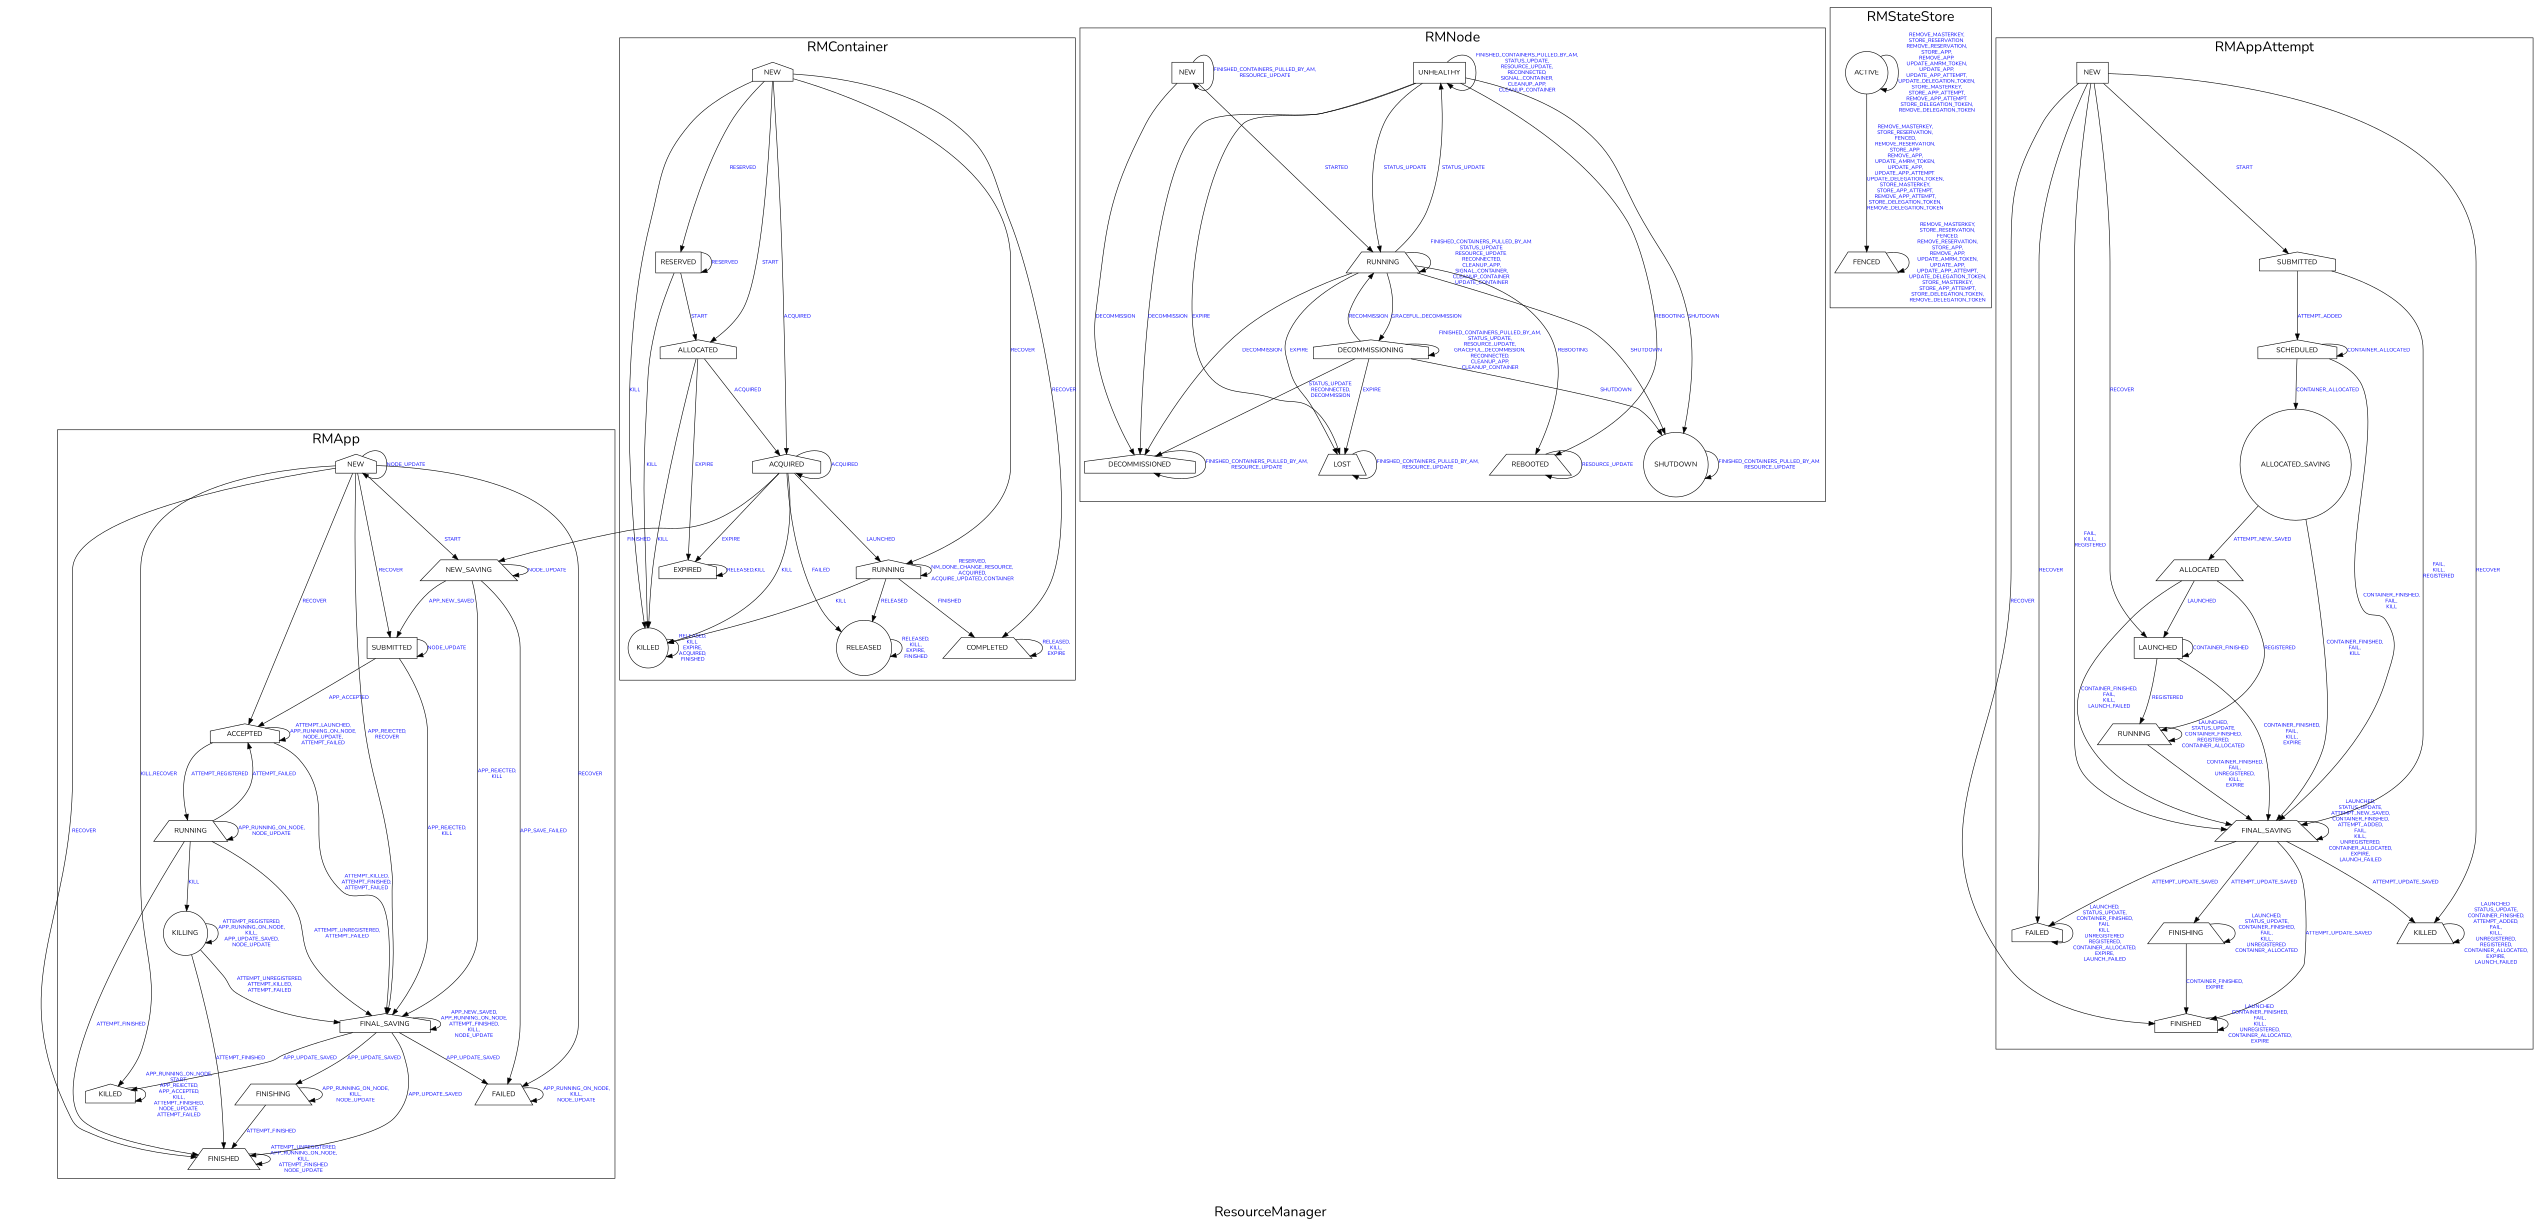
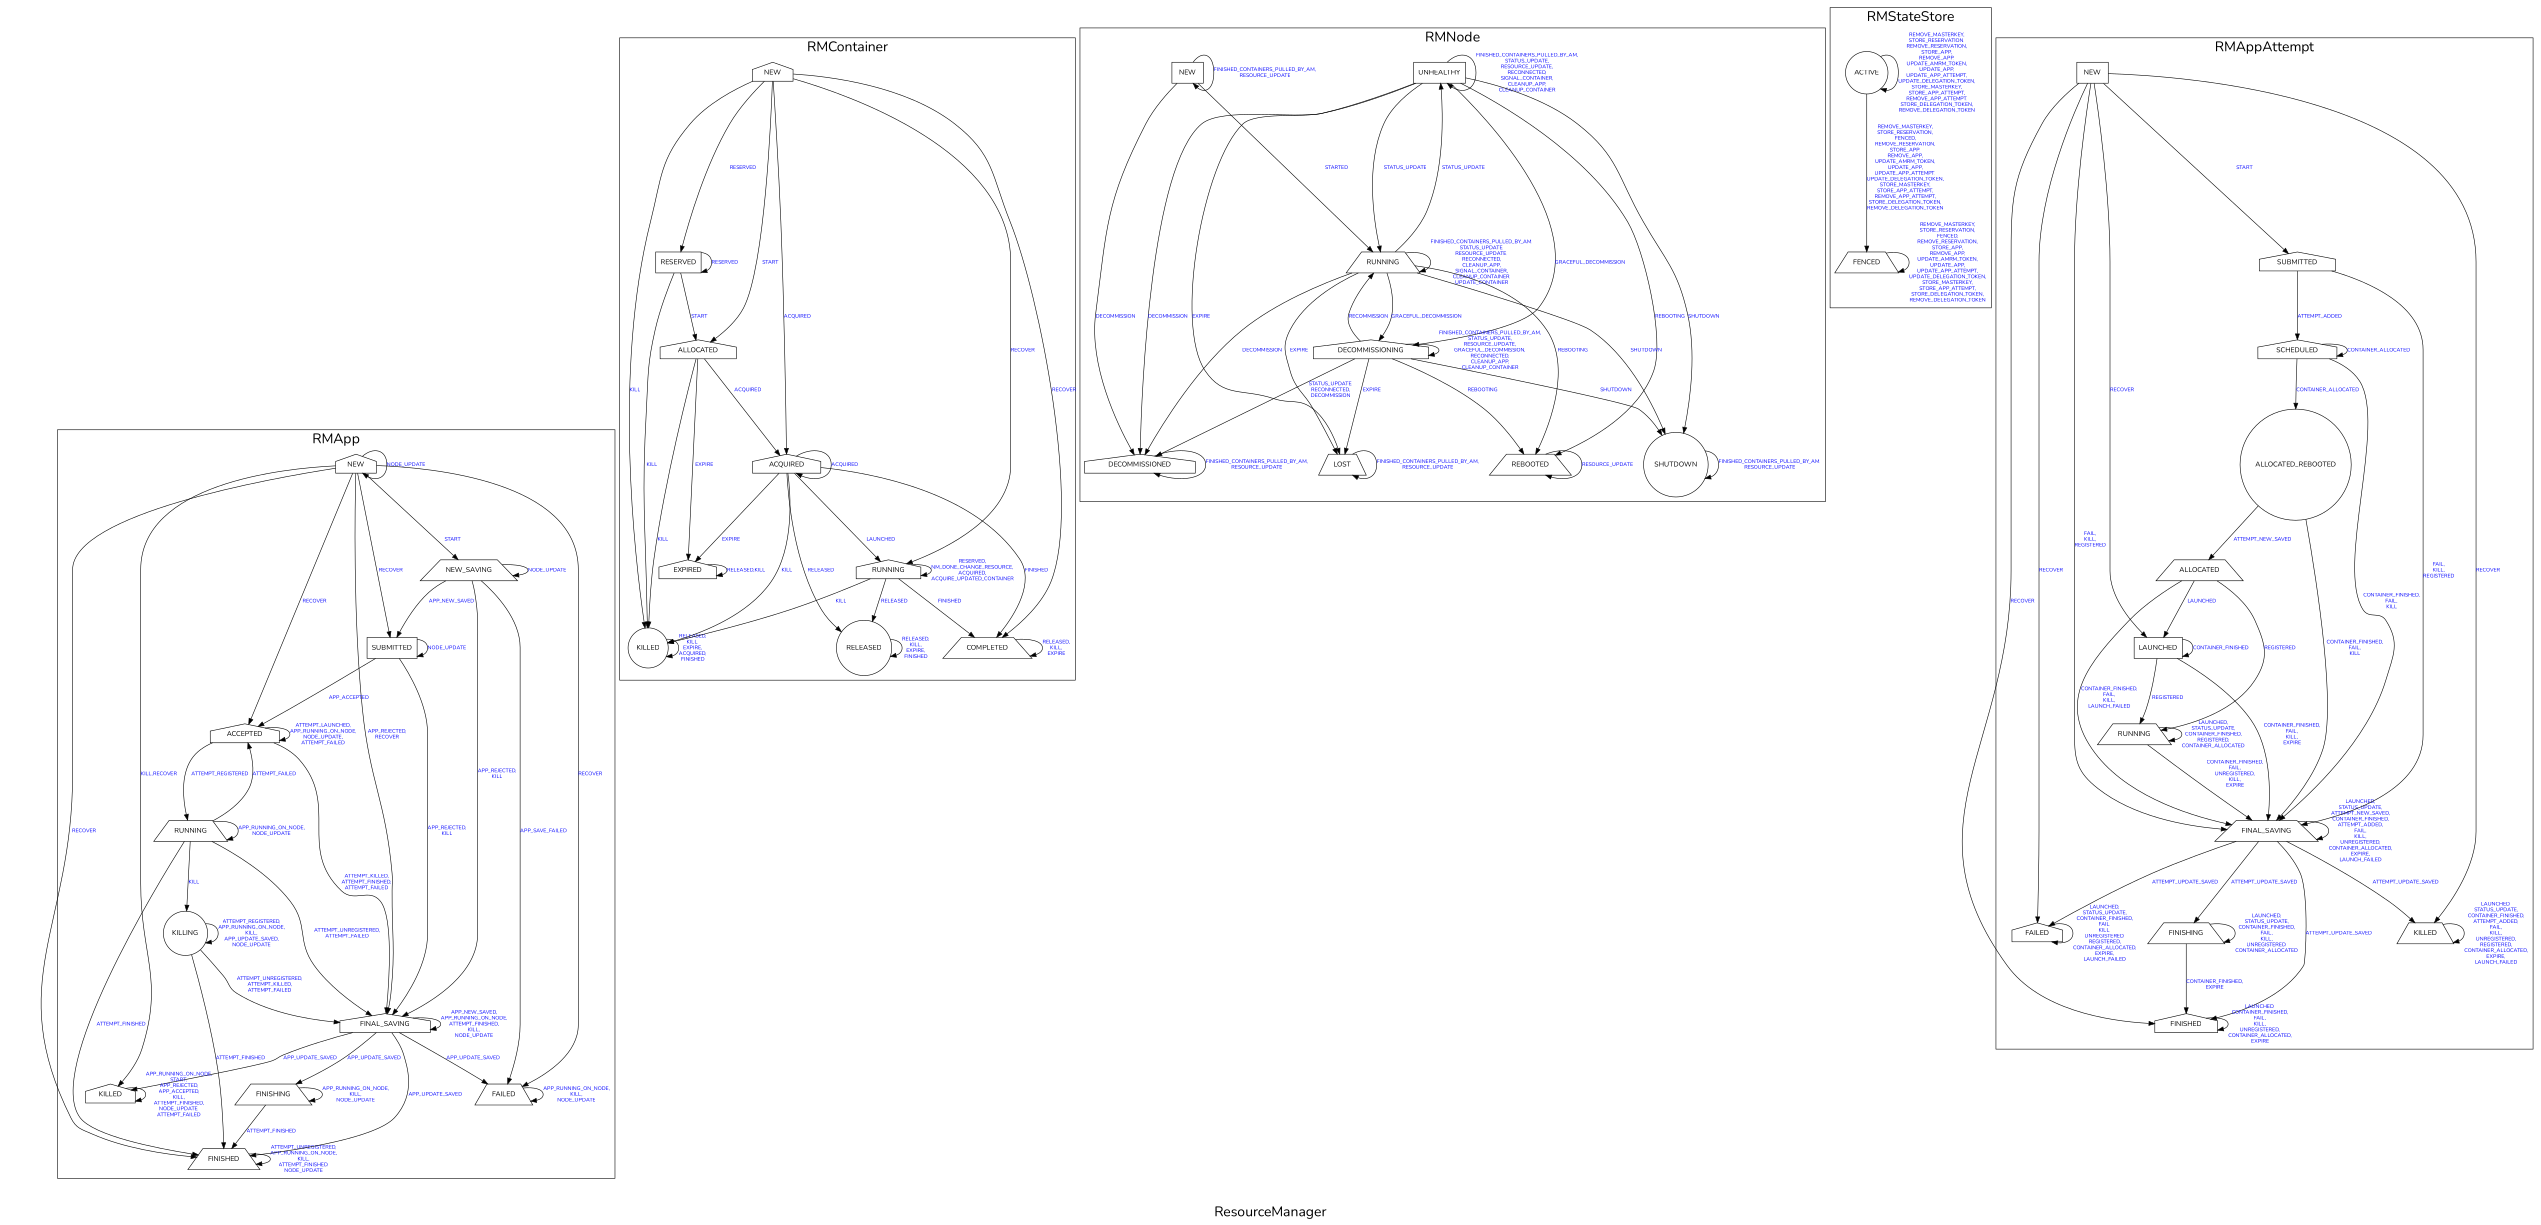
edge "UNHEALTHY" -> "DECOMMISSIONING": added, label "GRACEFUL_DECOMMISSION"
edge "DECOMMISSIONING" -> "REBOOTED": added, label "REBOOTING"
node "ALLOCATED_SAVING": label "ALLOCATED_SAVING" -> "ALLOCATED_REBOOTED"
edge "ACQUIRED" -> "NEW_SAVING": now "ACQUIRED" -> "COMPLETED"
edge "ACQUIRED" -> "RELEASED": label "FAILED" -> "RELEASED"
